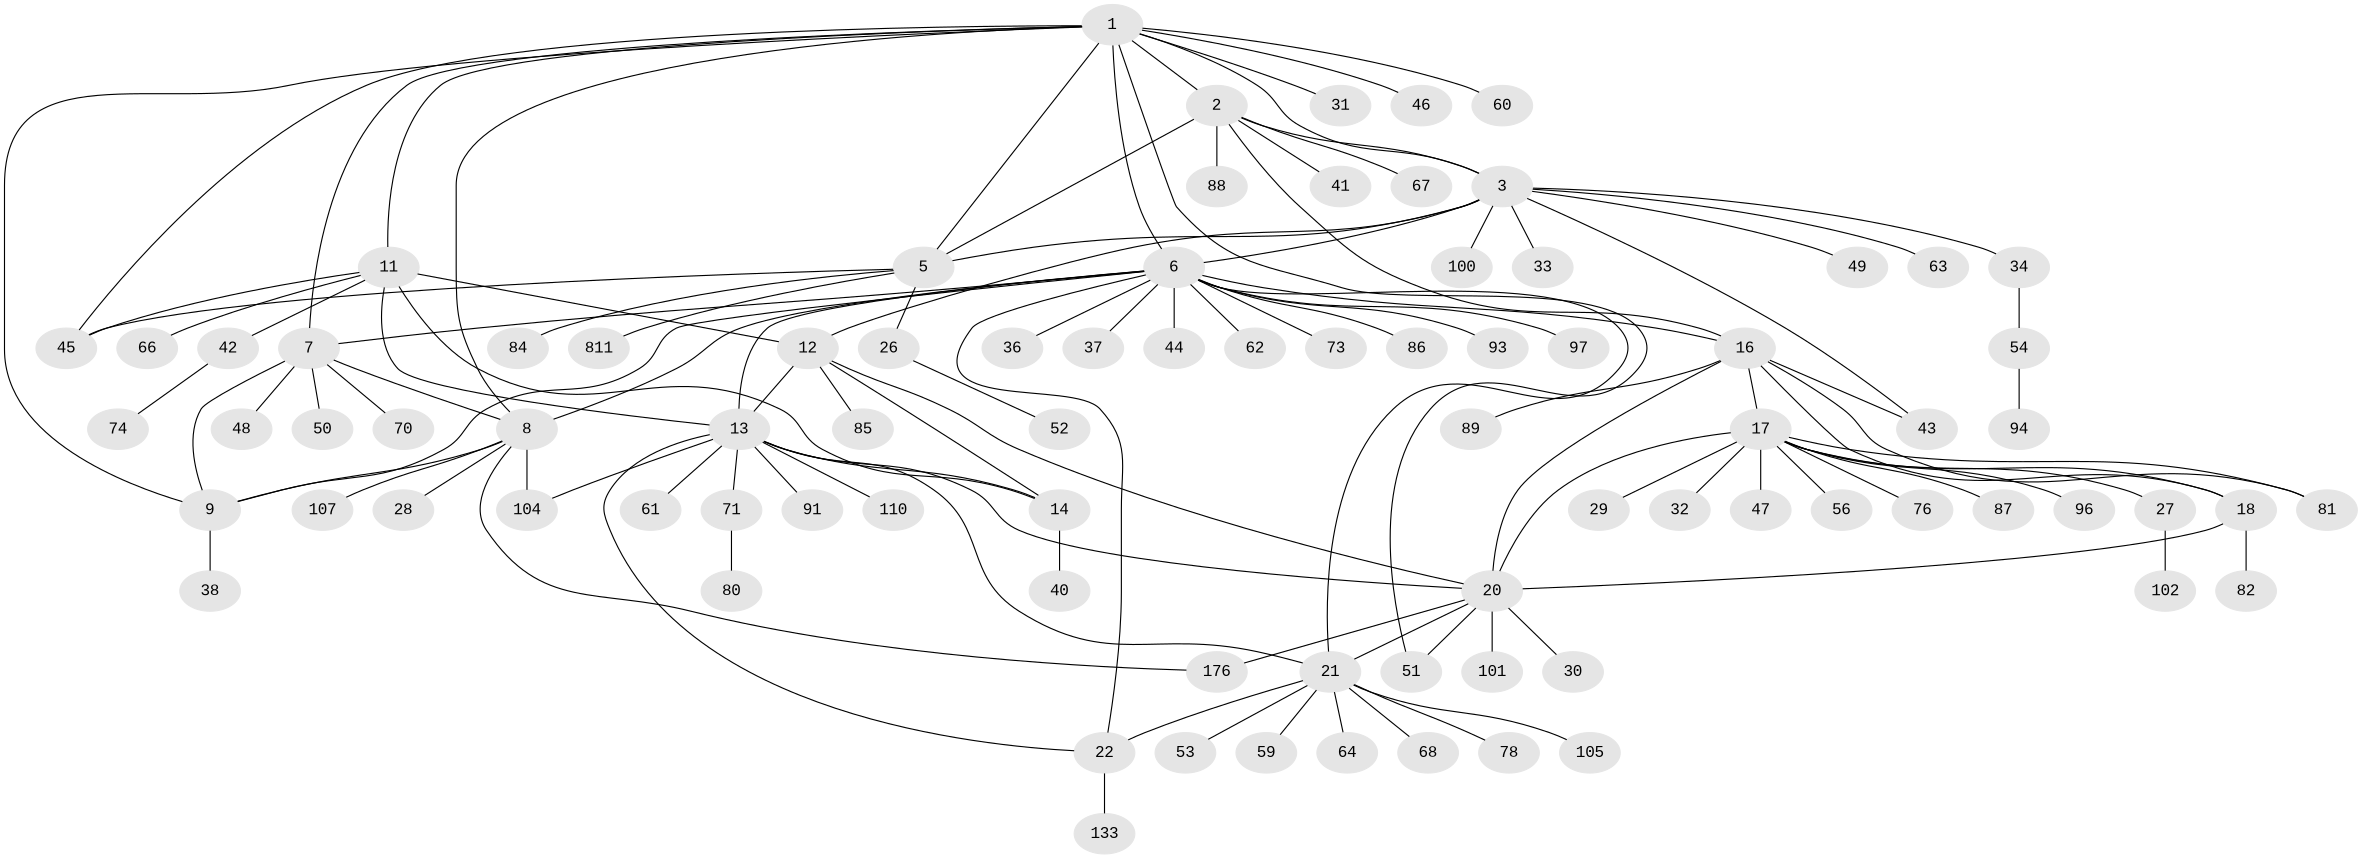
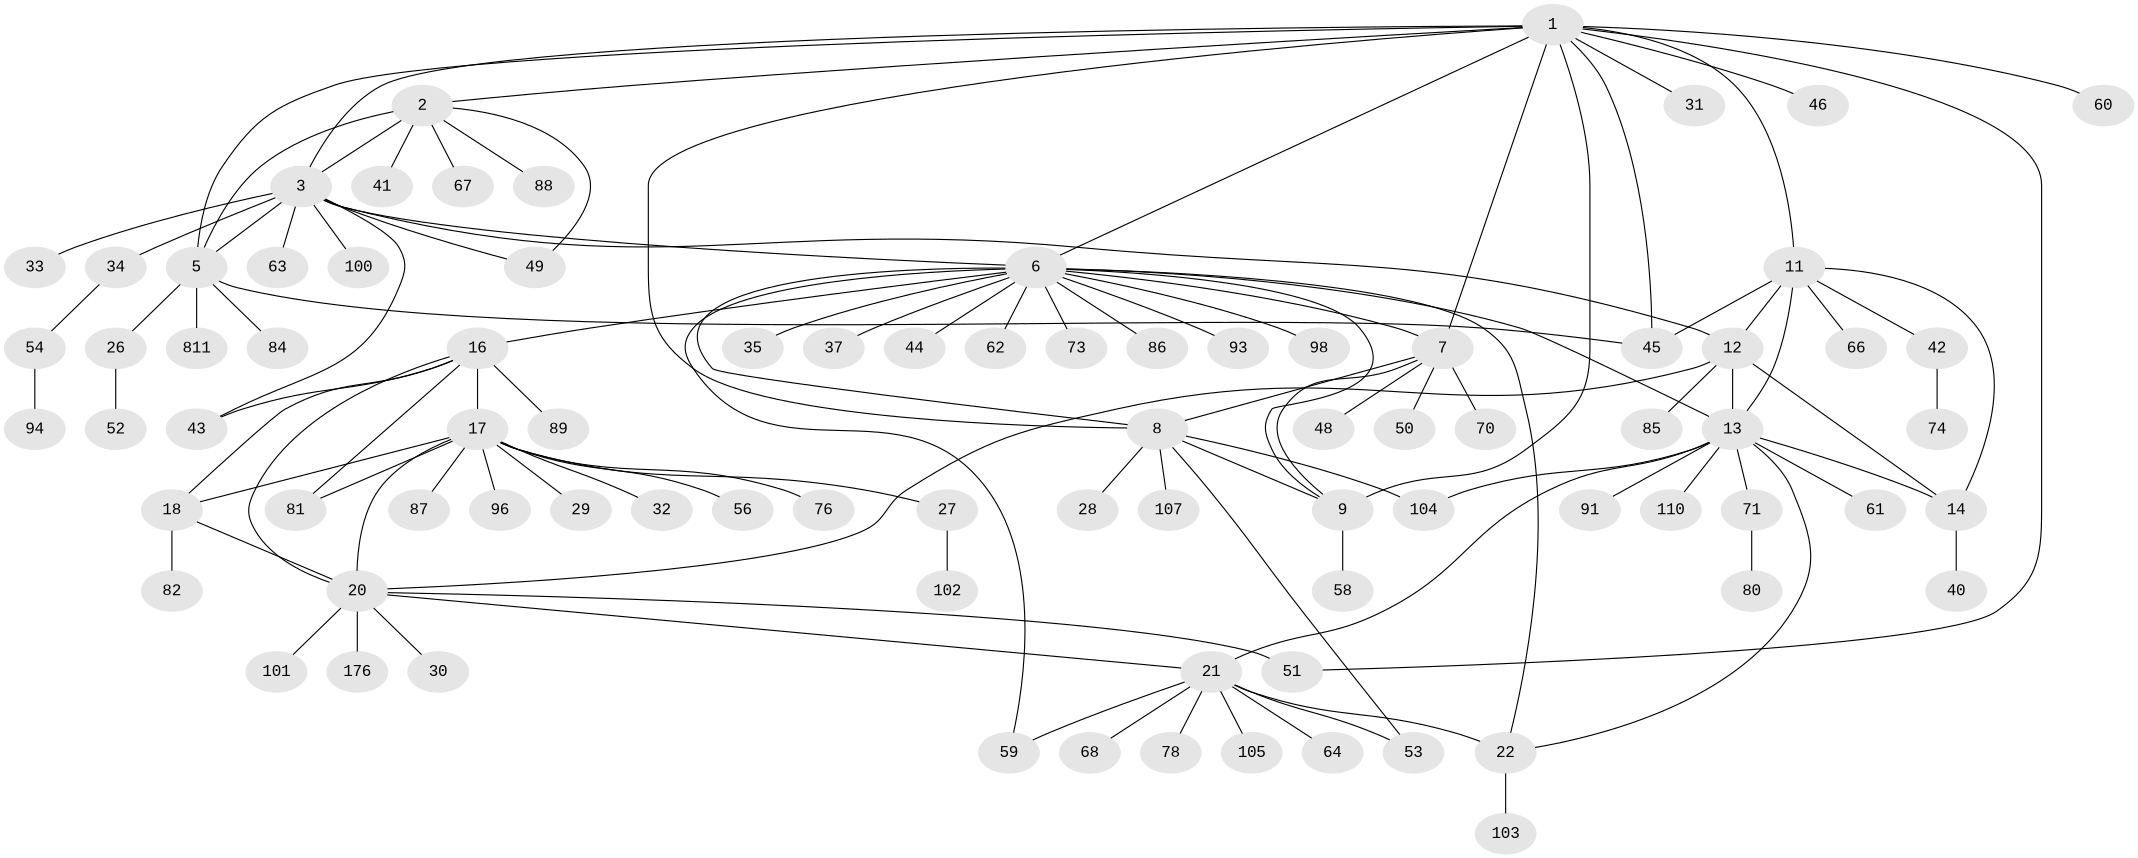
edge "2" -- "16": now "2" -- "49"
node "36": label "36" -> "35"
node "97": label "97" -> "98"
edge "6" -- "21": now "6" -- "59"
node "47": removed
edge "13" -- "20": removed
node "38": label "38" -> "58"
edge "8" -- "176": now "8" -- "53"
node "133": label "133" -> "103"
